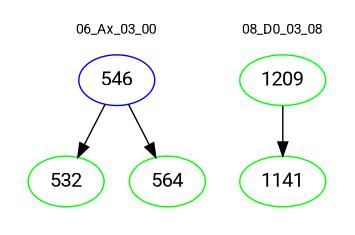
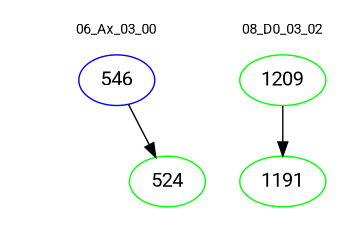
cluster "08_D0_03_08": label "08_D0_03_08" -> "08_D0_03_02"
node "532": removed
node "564": label "564" -> "524"
node "1141": label "1141" -> "1191"
